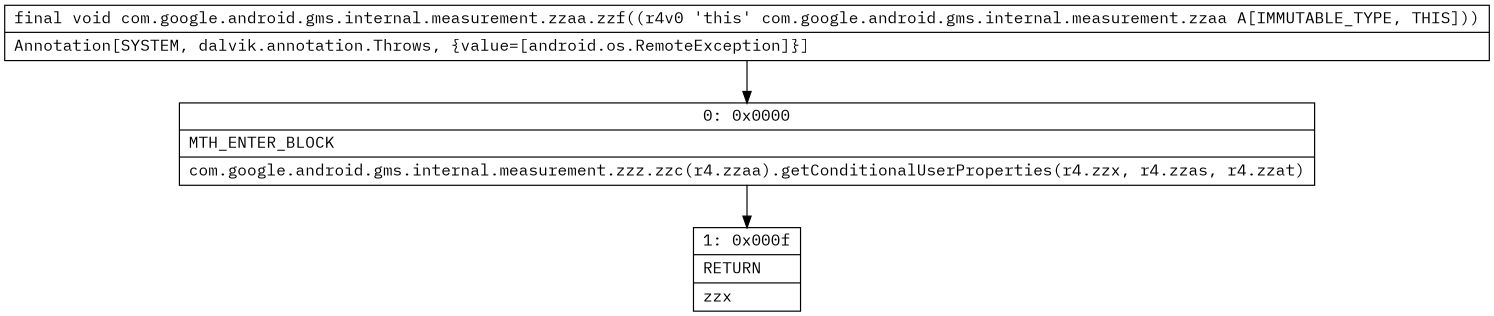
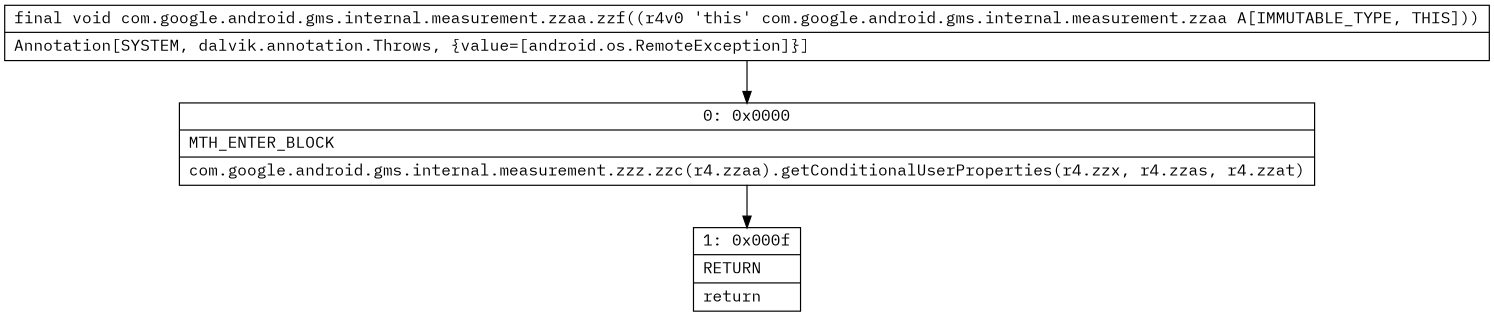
node "1: 0x000f": text "zzx" -> "return"
